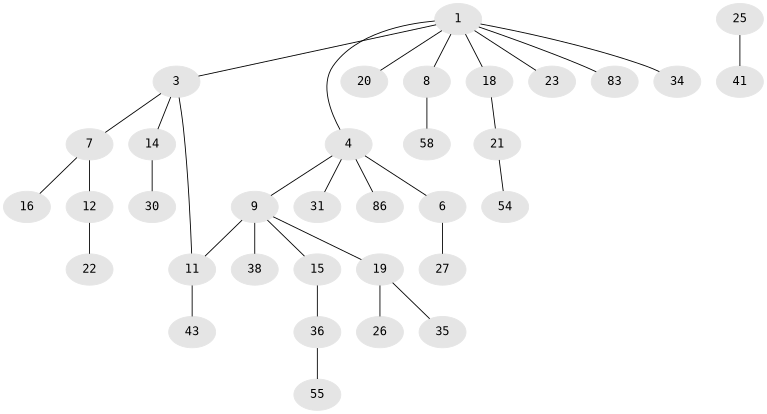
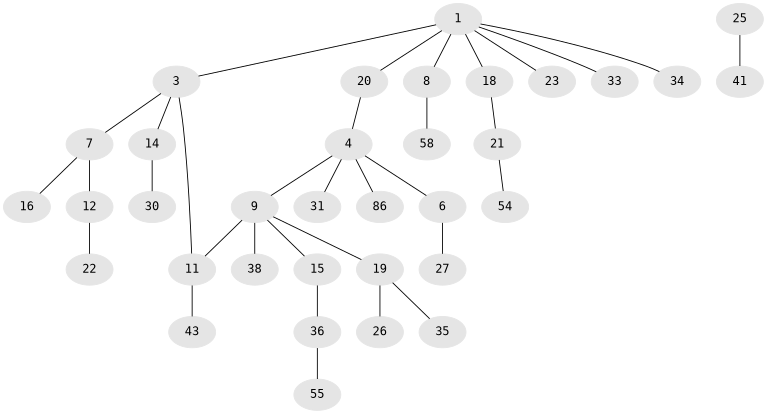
edge "1" -- "4": now "20" -- "4"
node "83": label "83" -> "33"
